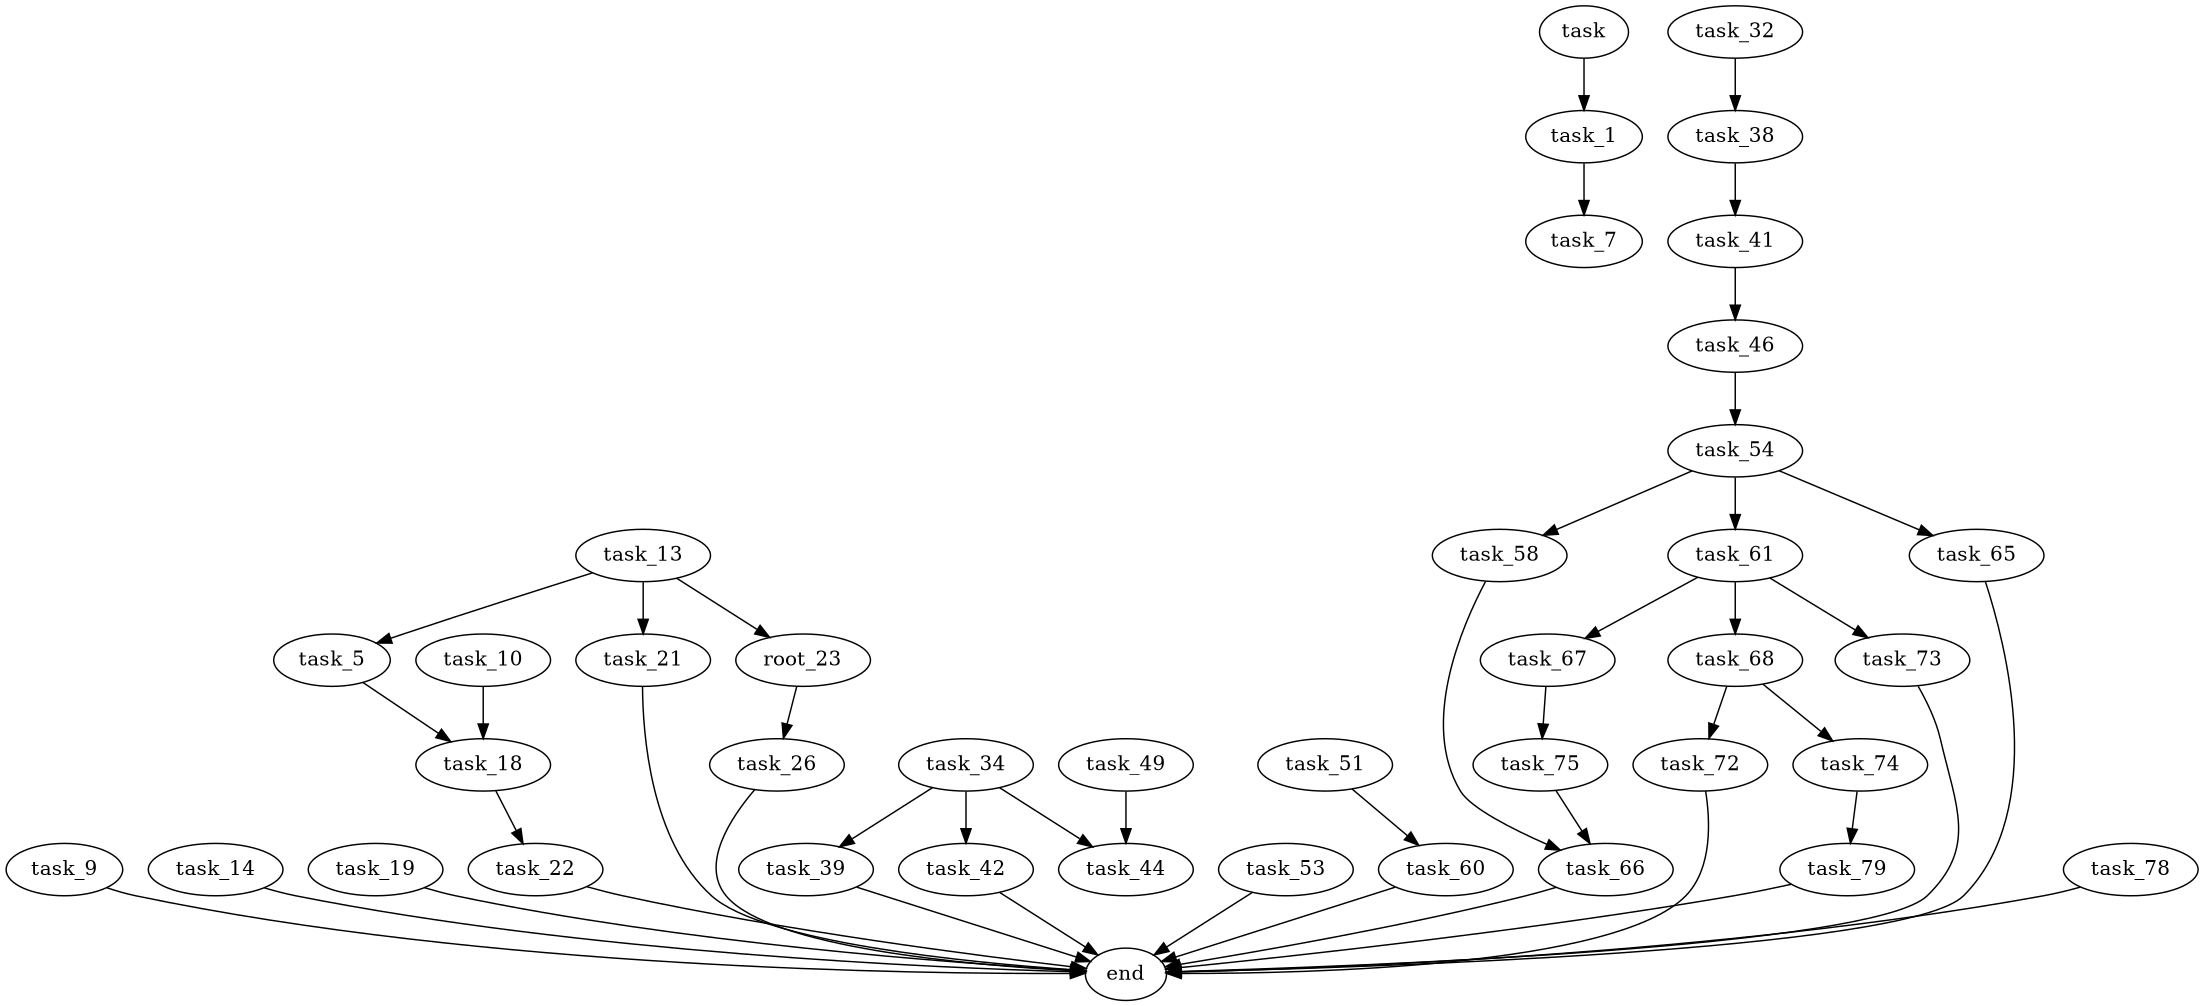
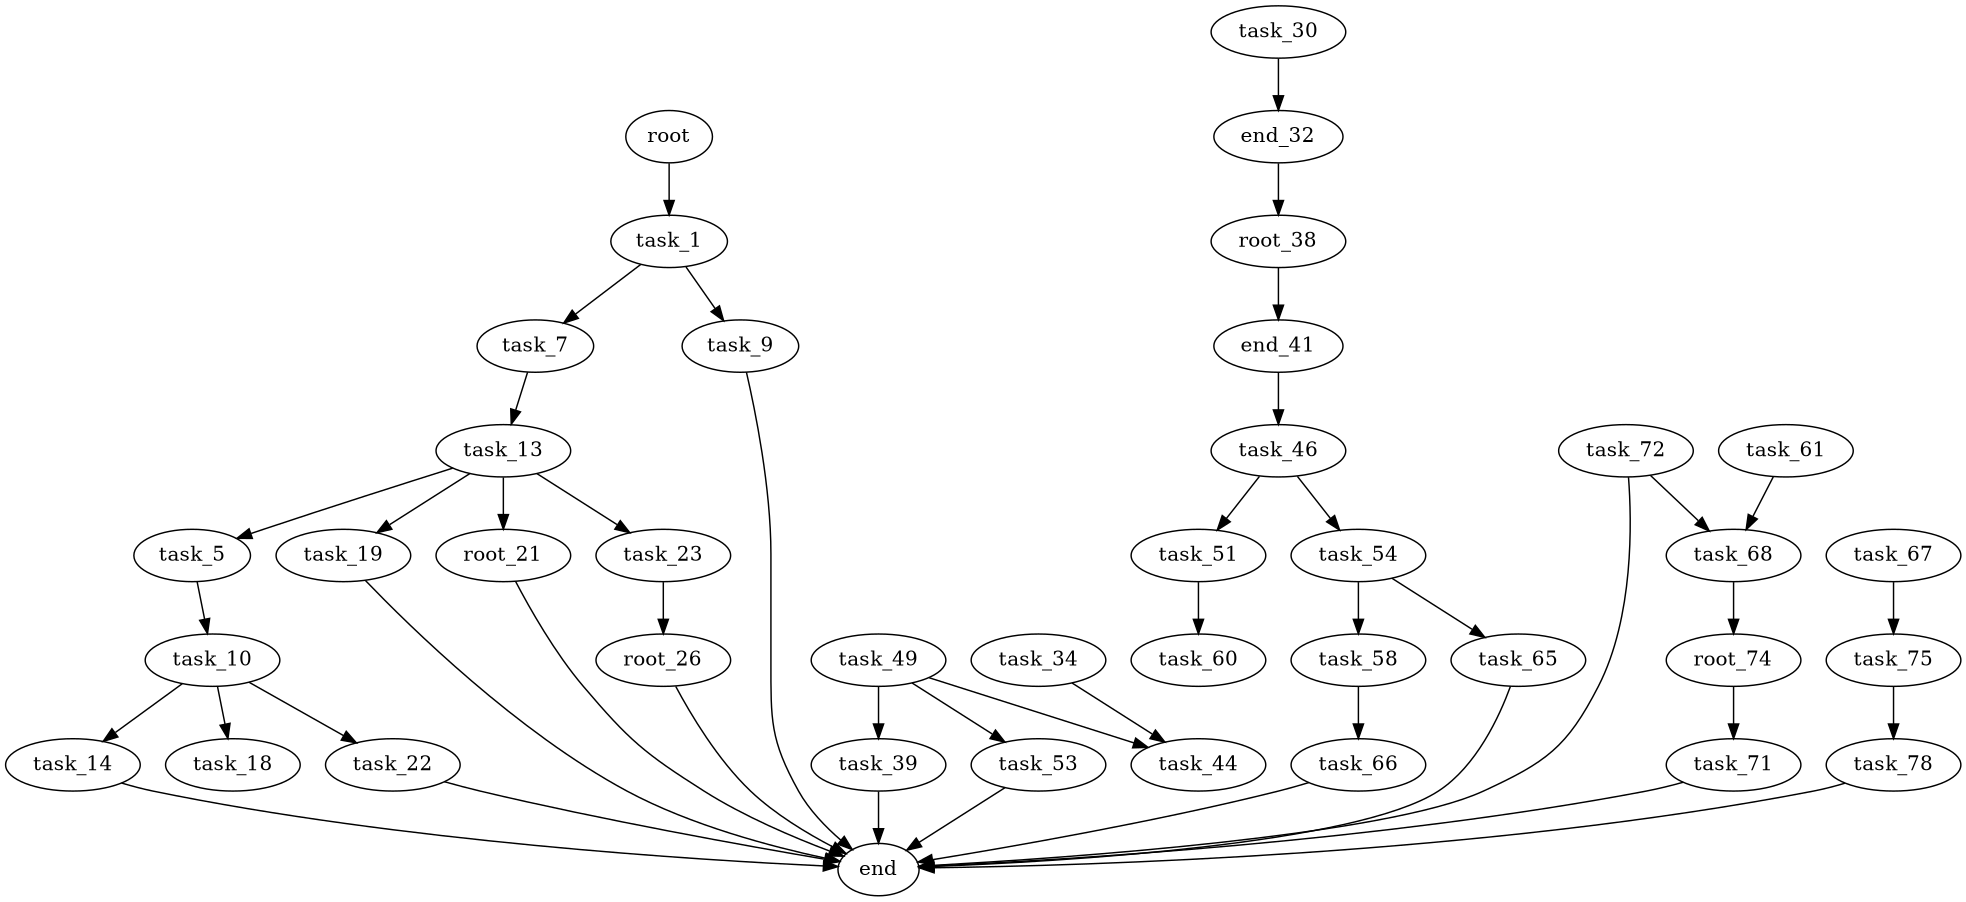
node "task_30": added
node "task": label "task" -> "root"
node "task_32": label "task_32" -> "end_32"
node "task_38": label "task_38" -> "root_38"
node "task_41": label "task_41" -> "end_41"
edge "task_1" -> "task_9": added
edge "task_7" -> "task_13": added
edge "task_54" -> "task_61": removed
edge "task_46" -> "task_51": added
edge "task_13" -> "task_19": added
edge "task_61" -> "task_67": removed
node "task_21": label "task_21" -> "root_21"
node "root_23": label "root_23" -> "task_23"
node "task_73": removed
edge "task_68" -> "task_72": reversed
edge "task_10" -> "task_14": added
edge "task_5" -> "task_18": now "task_5" -> "task_10"
edge "task_49" -> "task_53": added
node "task_26": label "task_26" -> "root_26"
node "task_74": label "task_74" -> "root_74"
edge "task_18" -> "task_22": now "task_10" -> "task_22"
edge "task_75" -> "task_66": now "task_75" -> "task_78"
edge "task_34" -> "task_39": now "task_49" -> "task_39"
node "task_42": removed
node "task_79": label "task_79" -> "task_71"
edge "task_60" -> "end": removed
